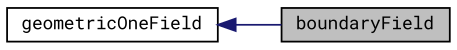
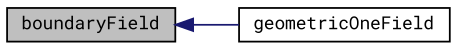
edge "boundaryField" -> "geometricOneField": reversed
